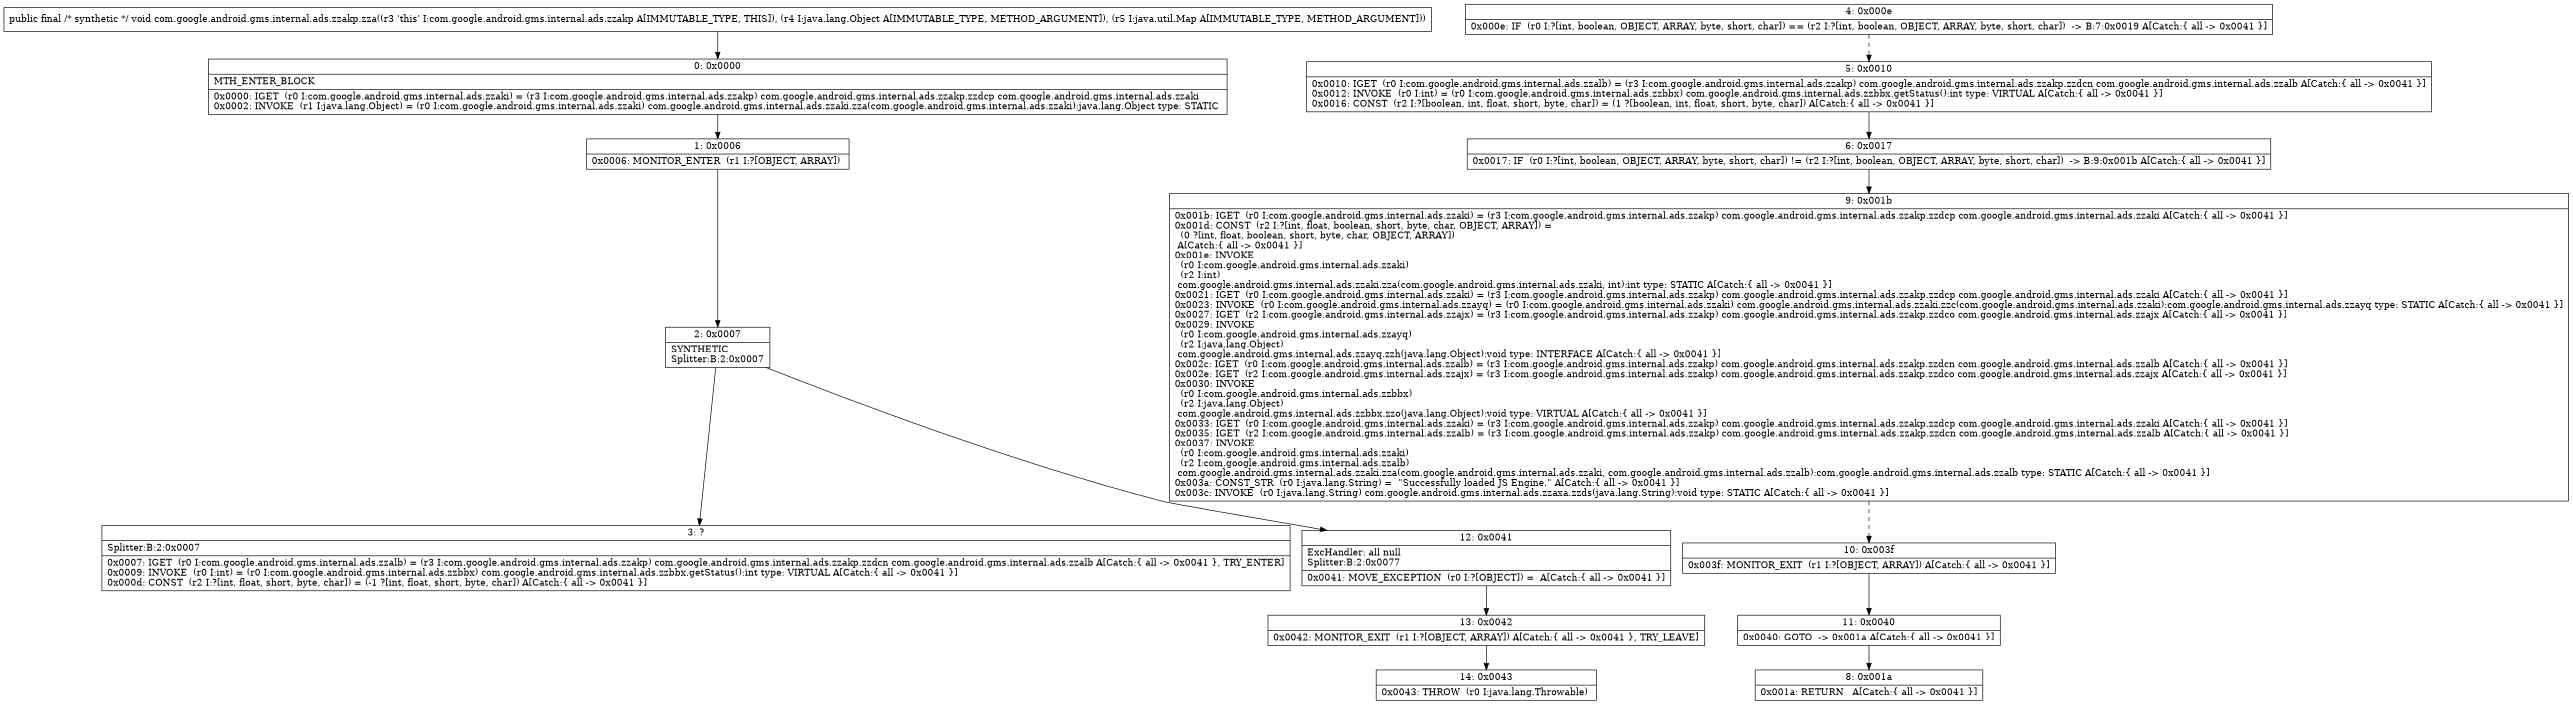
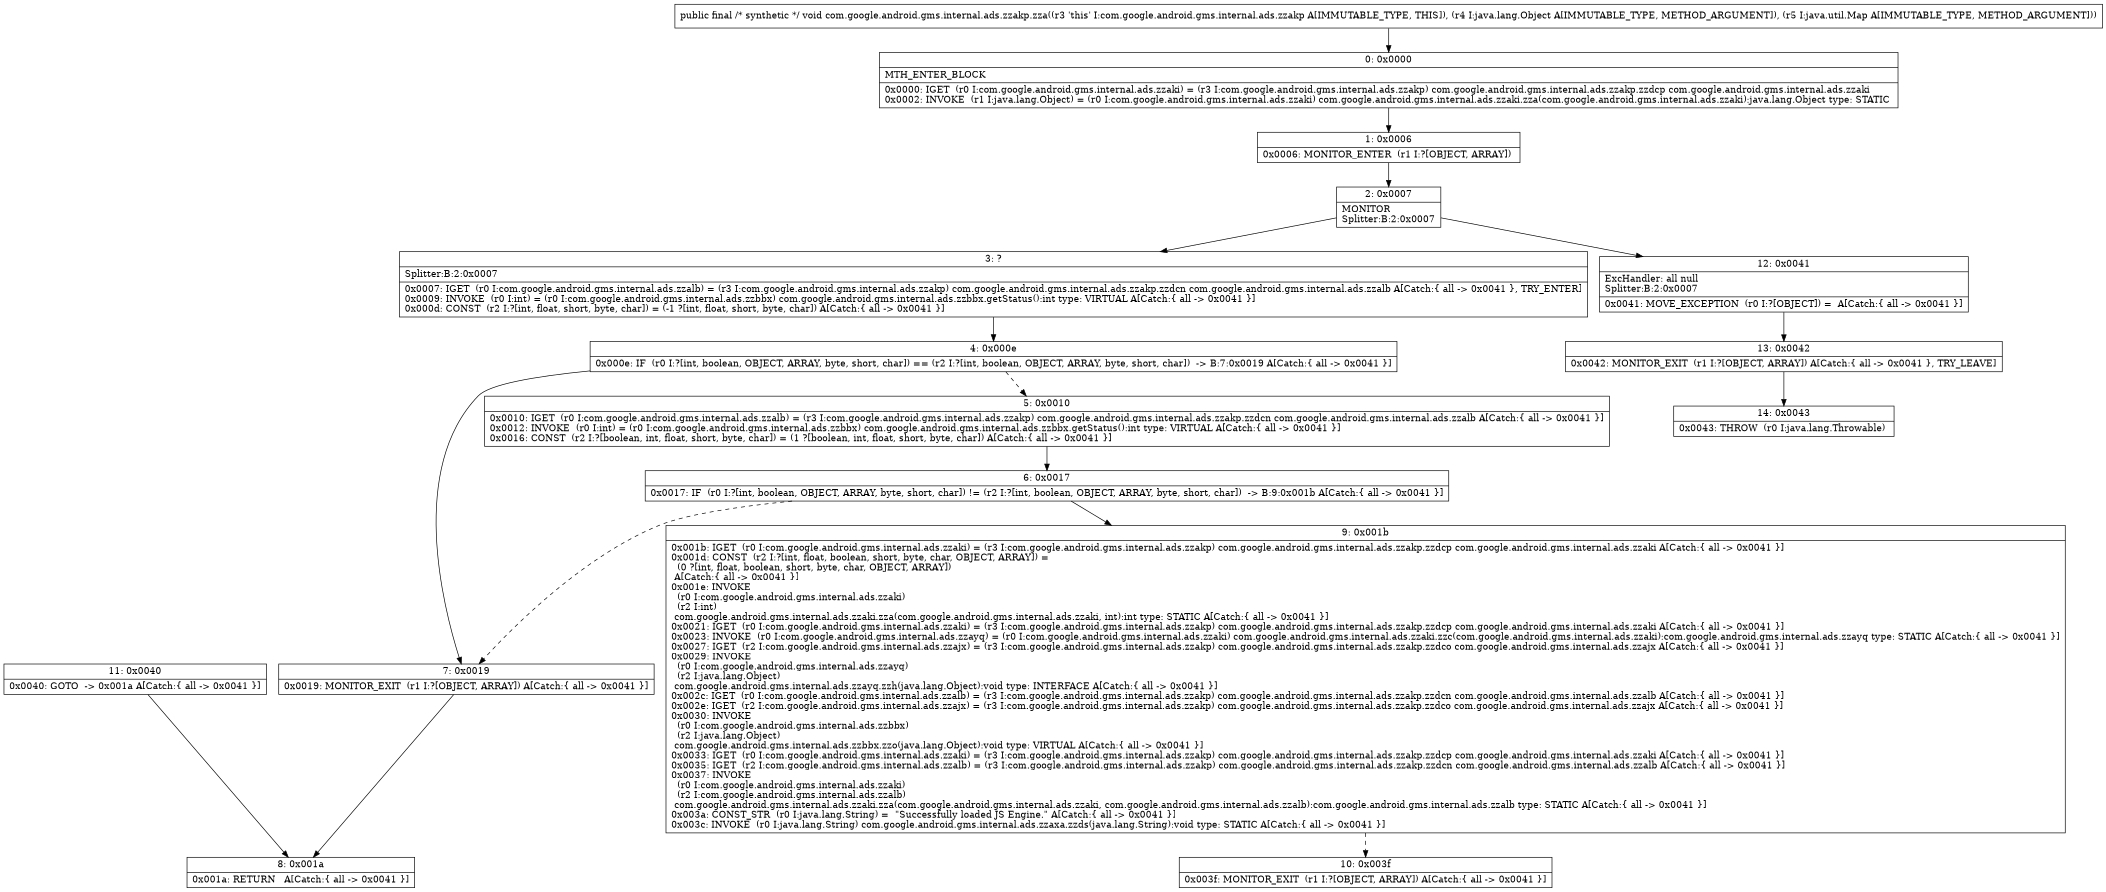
edge "3: ?" -> "4: 0x000e": added
node "2: 0x0007": text "SYNTHETIC" -> "MONITOR"
node "12: 0x0041": text "Splitter:B:2:0x0077" -> "Splitter:B:2:0x0007"
edge "10: 0x003f" -> "11: 0x0040": removed
node "7: 0x0019": added
